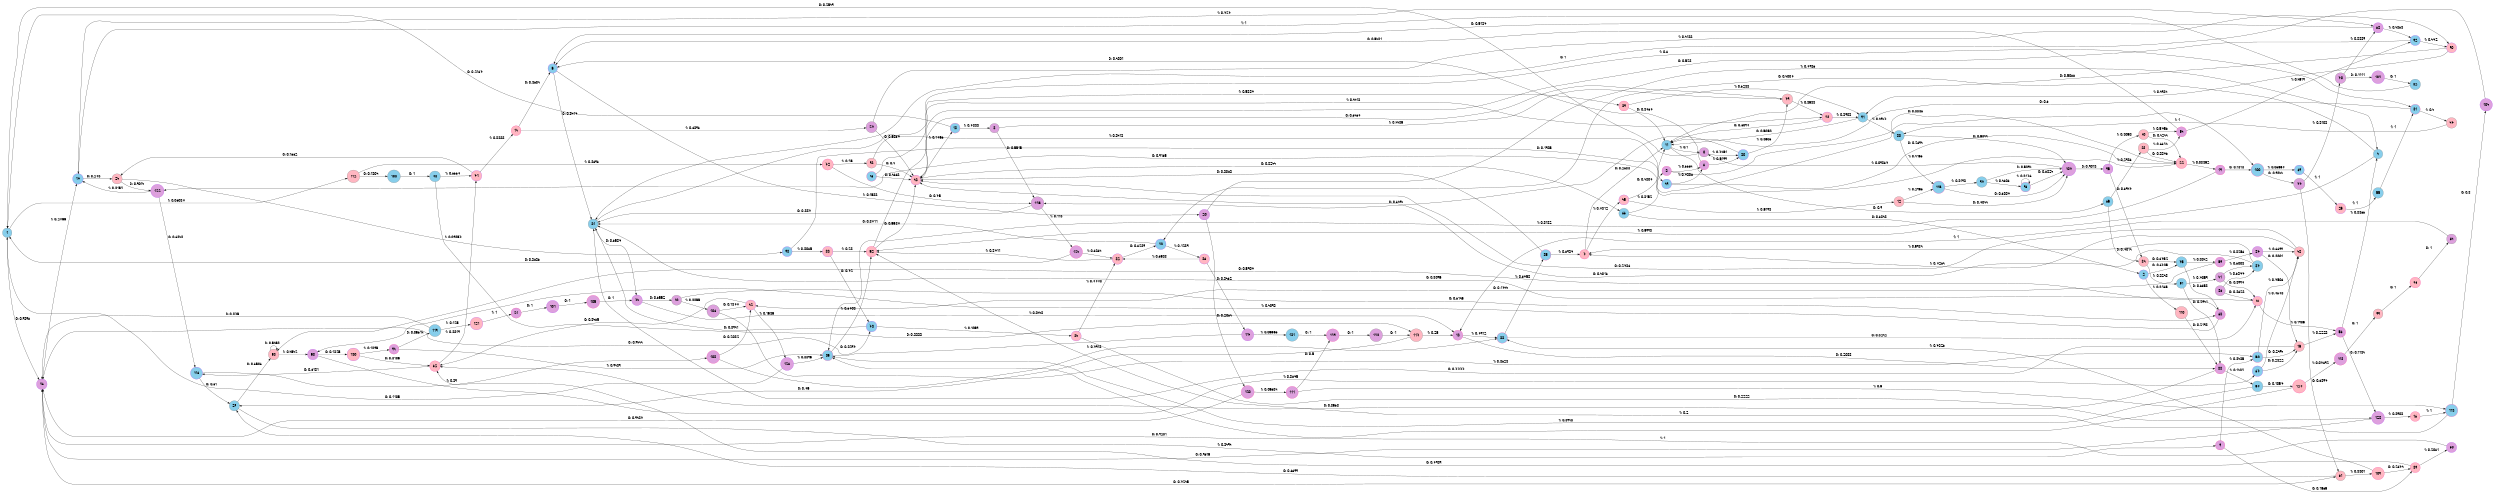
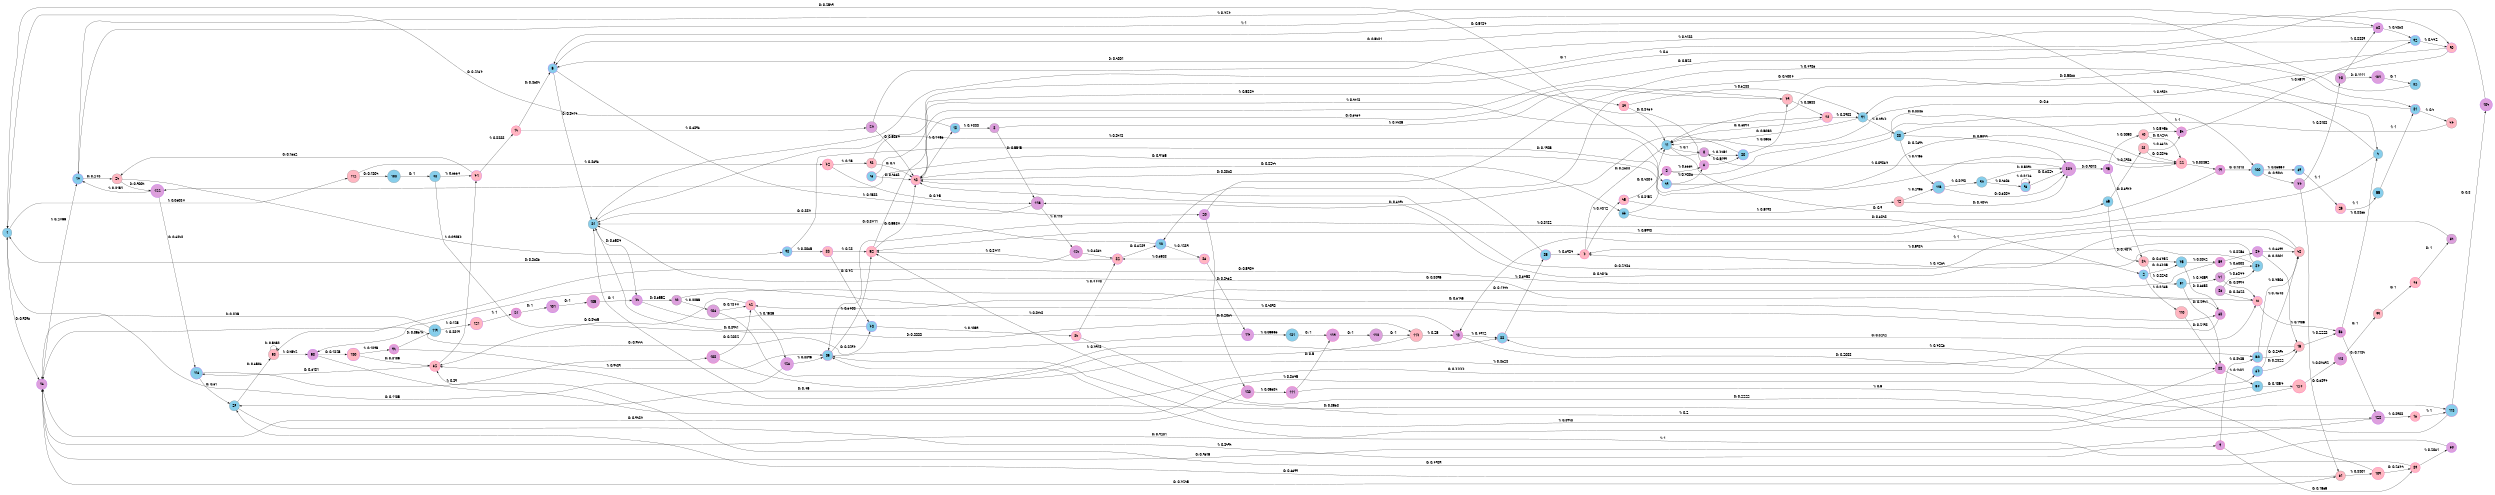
node "107": label "107" -> "807"
edge "24" -> "122": label "0: 0.9014   " -> "0: 0.9004   "
